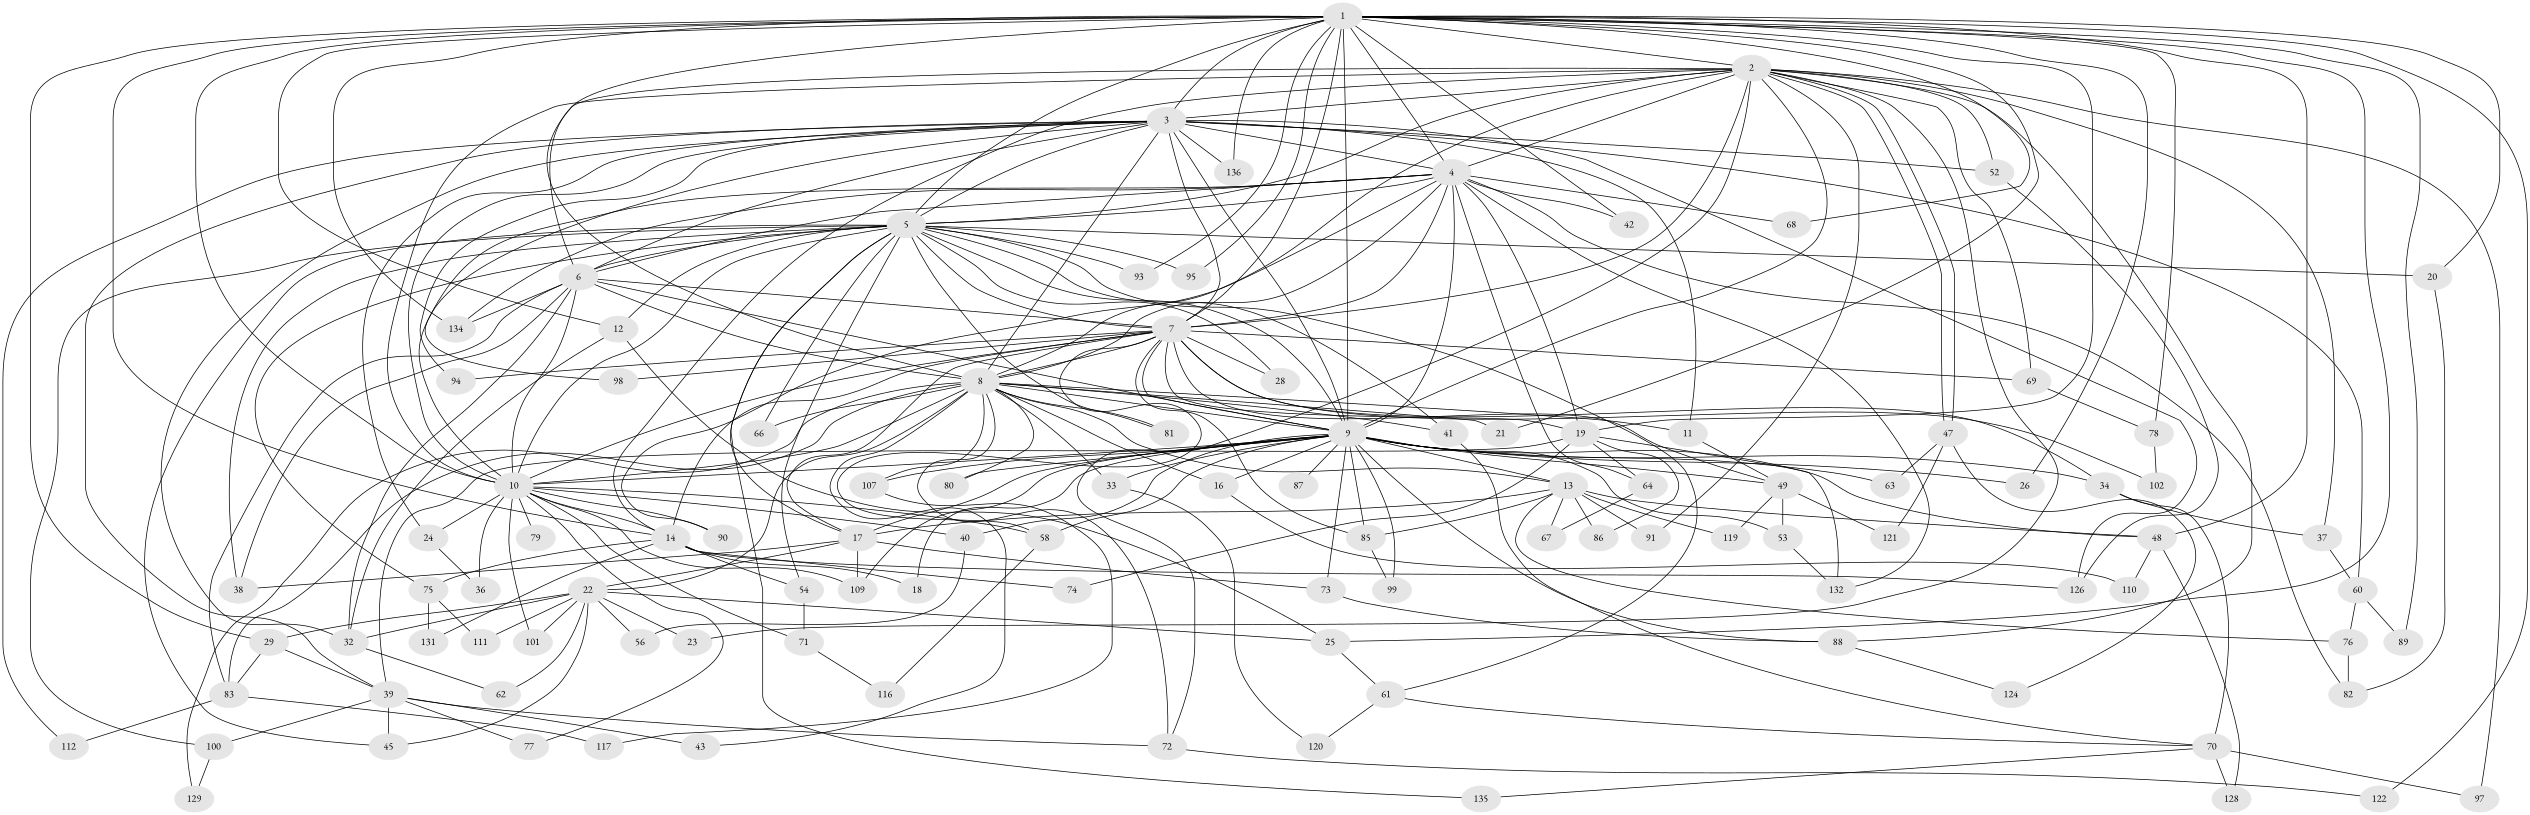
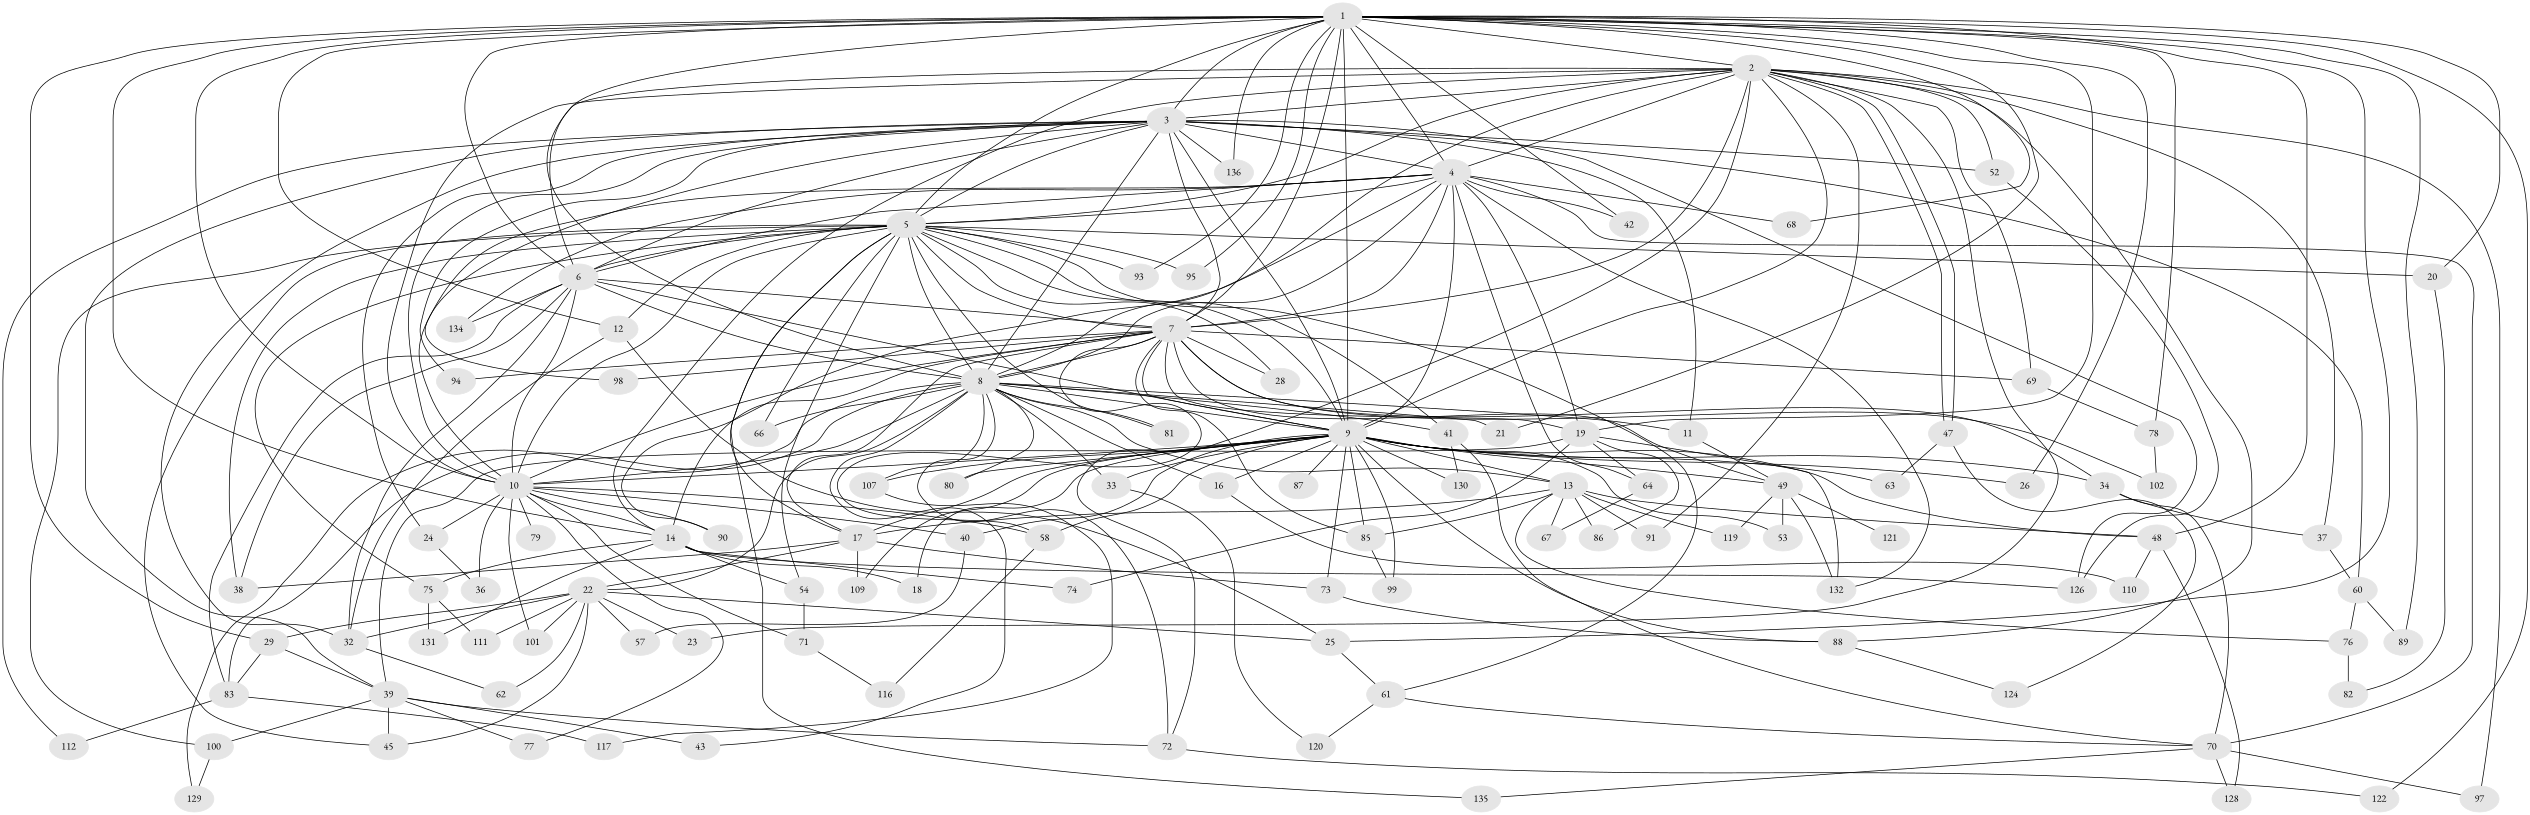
edge "1" -- "134": now "1" -- "6"
edge "5" -- "8": added
edge "4" -- "82": now "4" -- "70"
edge "47" -- "121": removed
node "130": added
edge "10" -- "109": removed
edge "53" -- "132": now "49" -- "132"
node "56": label "56" -> "57"
